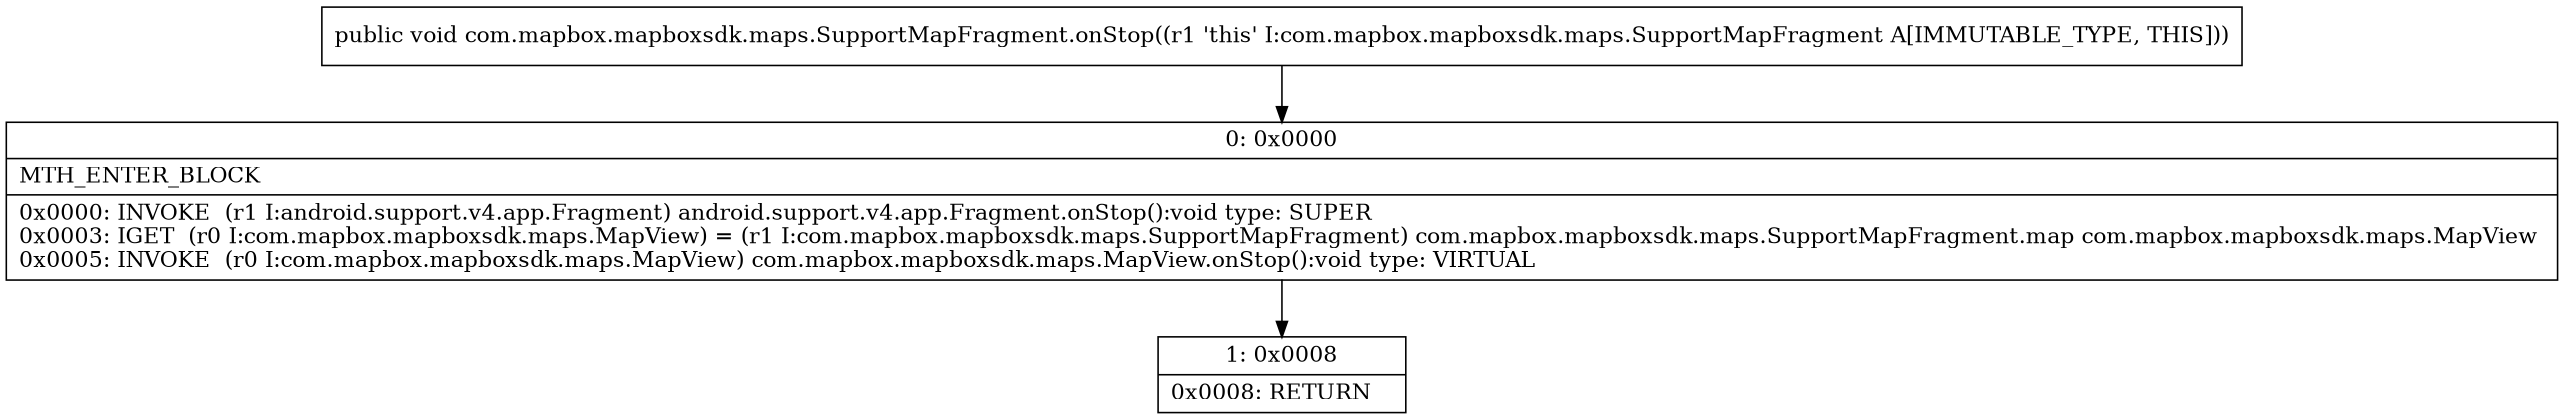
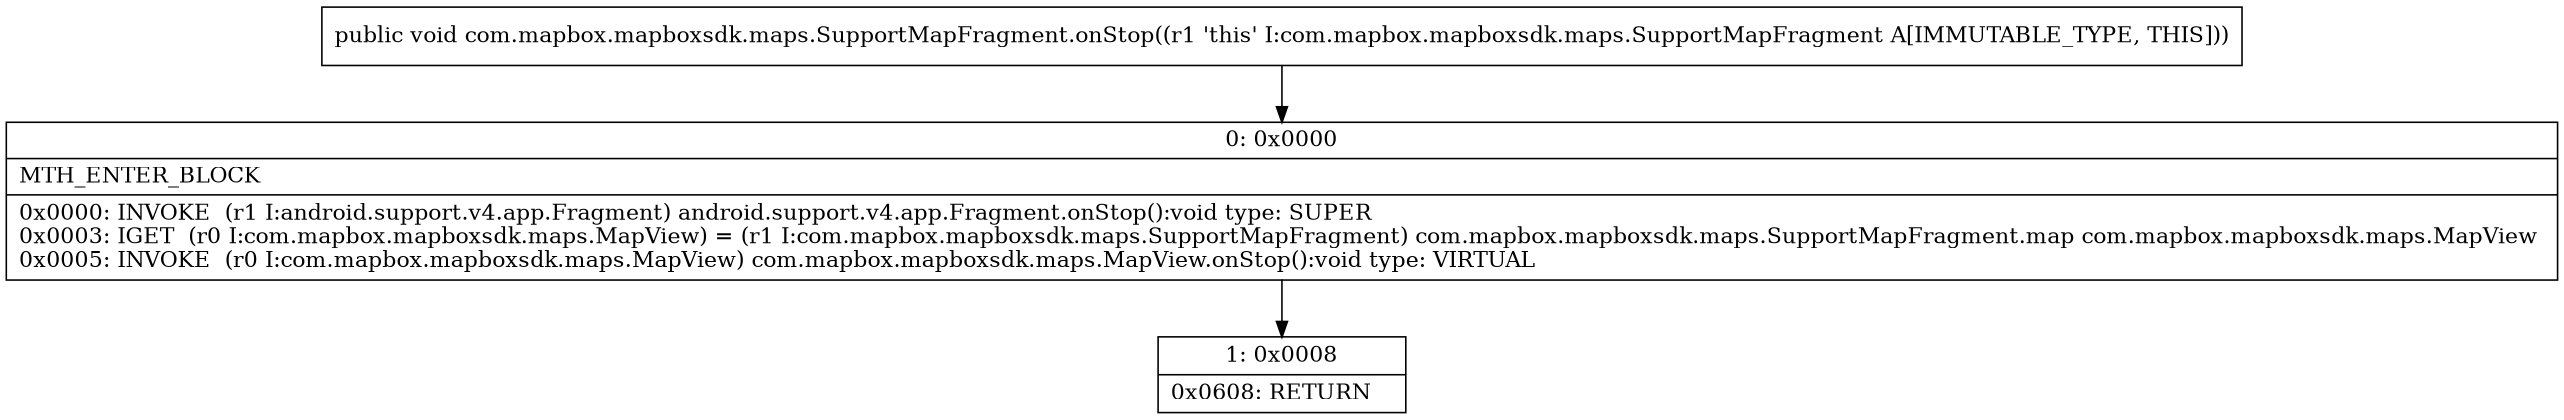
node "1: 0x0008": text "0x0008: RETURN" -> "0x0608: RETURN"
